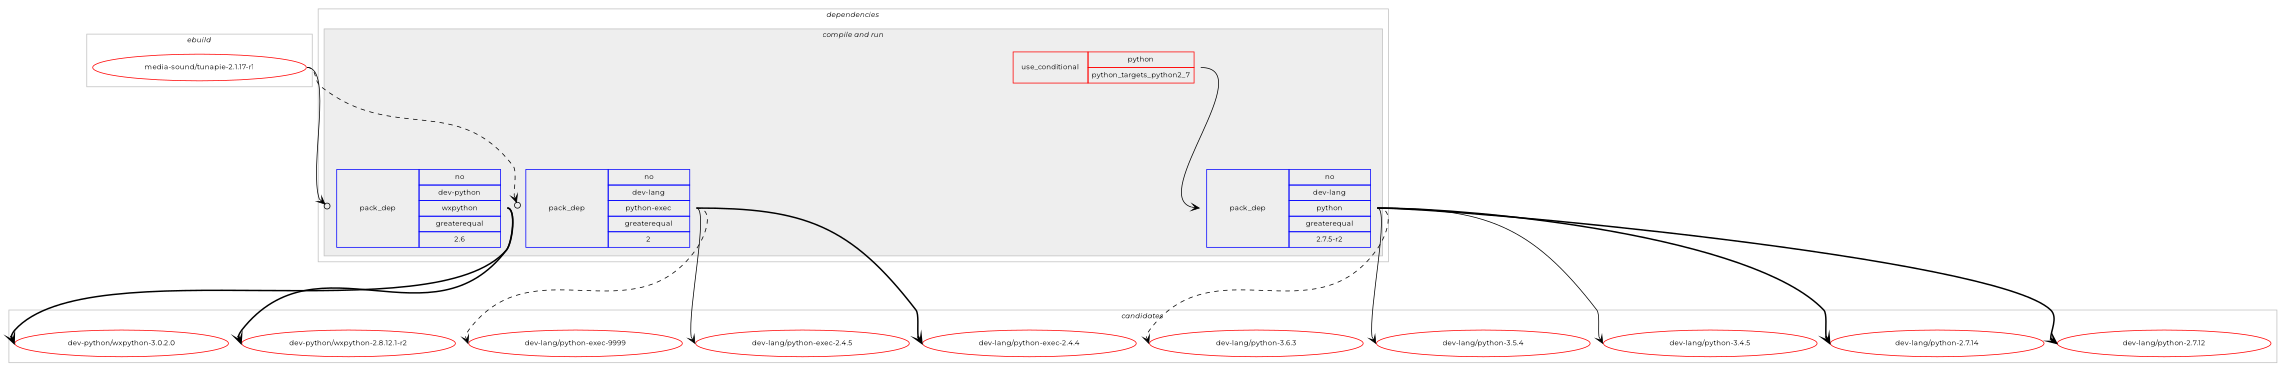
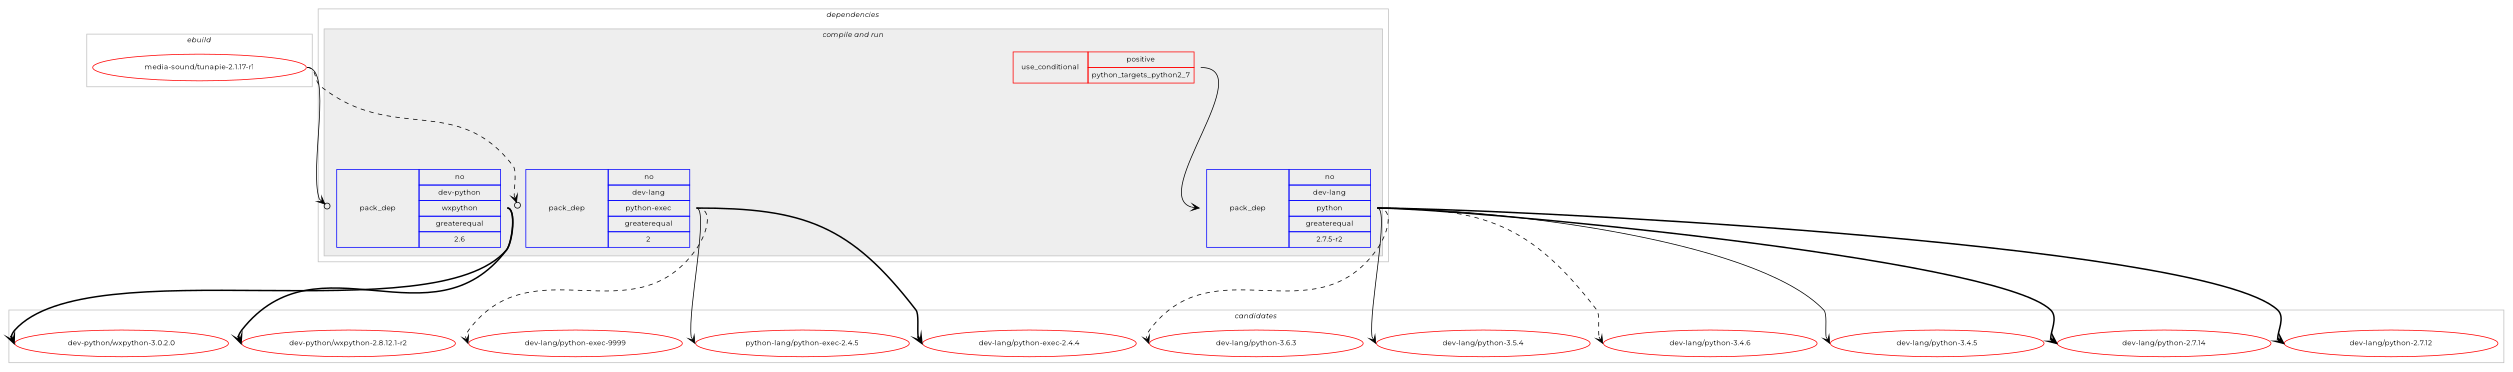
node "use_conditional": text "python" -> "positive"
node "dev-lang/python-exec-2.4.5": label "dev-lang/python-exec-2.4.5" -> "python-lang/python-exec-2.4.5"
node "dev-lang/python-3.4.6": added
